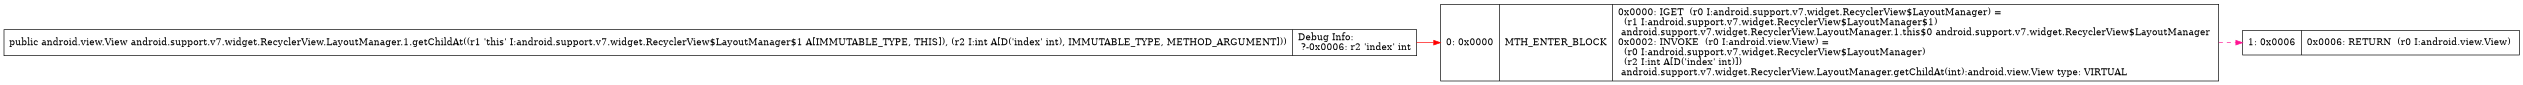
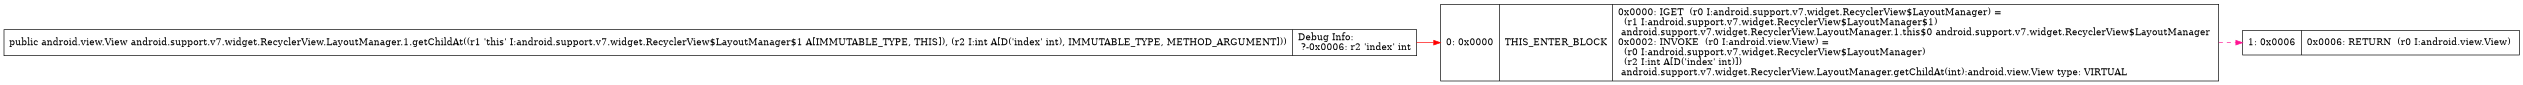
node "0: 0x0000": text "MTH_ENTER_BLOCK" -> "THIS_ENTER_BLOCK"
